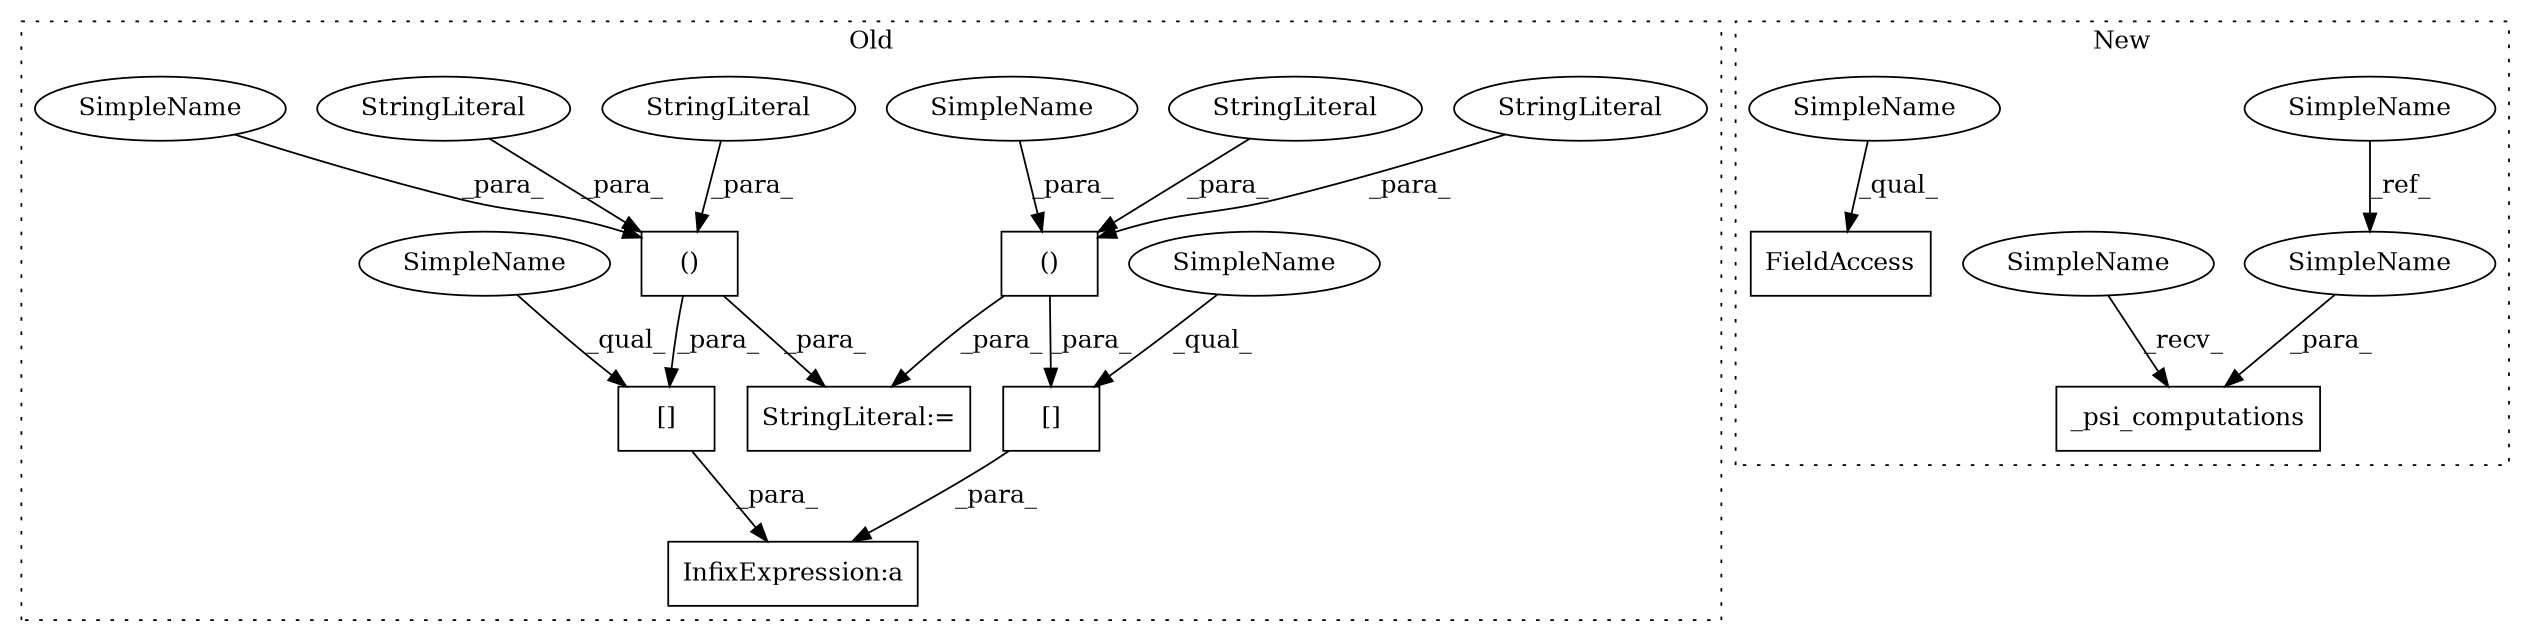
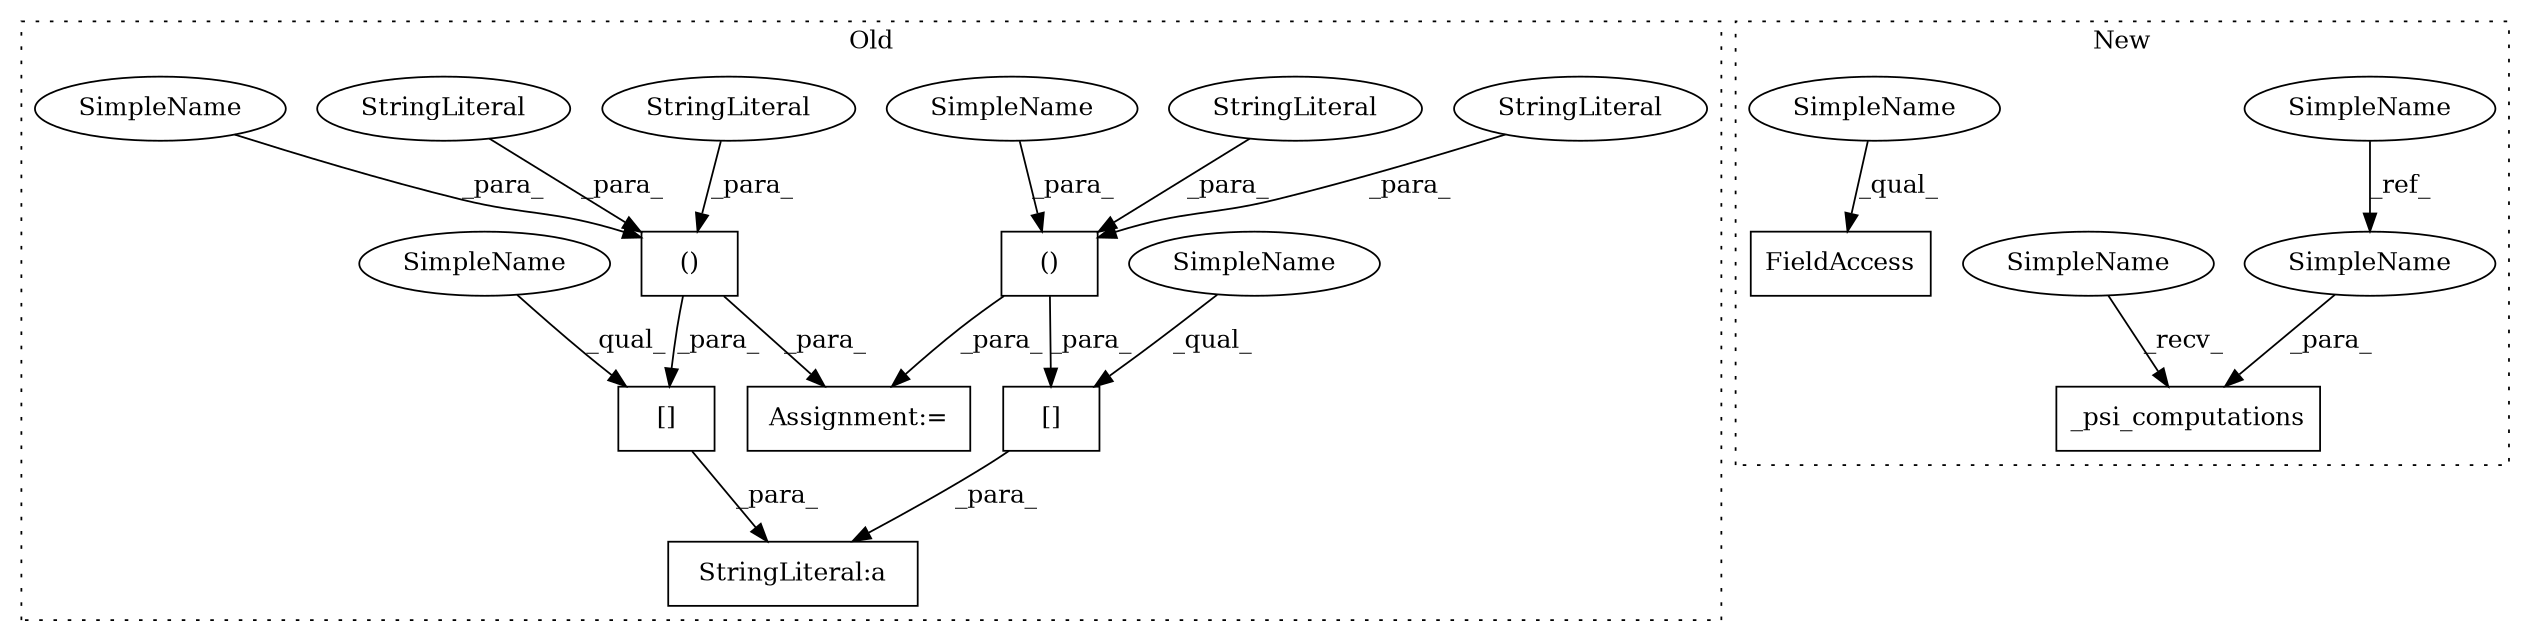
node "StringLiteral:=": label "StringLiteral:=" -> "Assignment:="
node "InfixExpression:a": label "InfixExpression:a" -> "StringLiteral:a"
